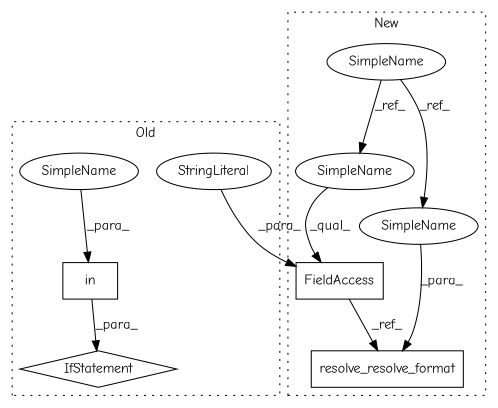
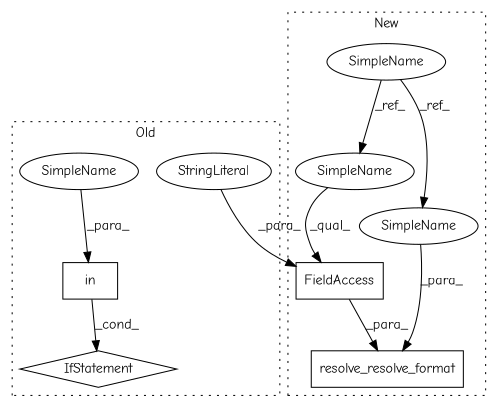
edge "in" -> "IfStatement": label "_para_" -> "_cond_"
edge "FieldAccess" -> "resolve_resolve_format": label "_ref_" -> "_para_"
